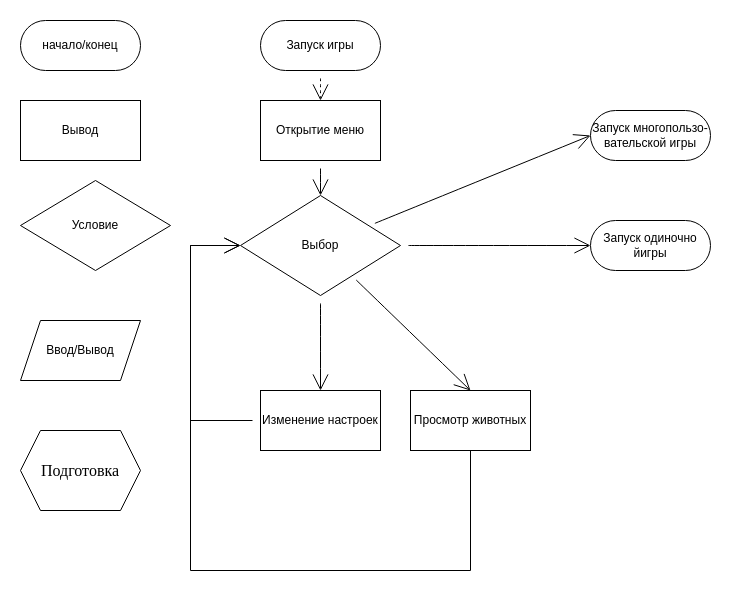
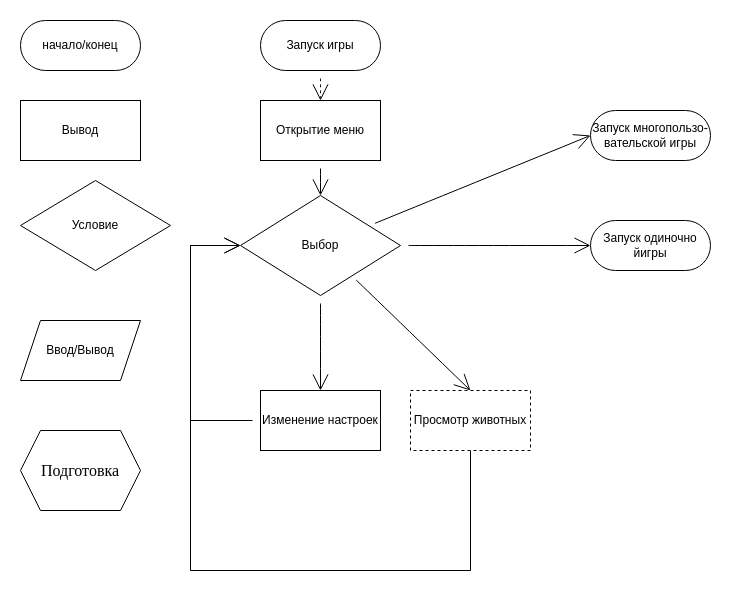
node "Просмотр животных": style solid -> dashed
